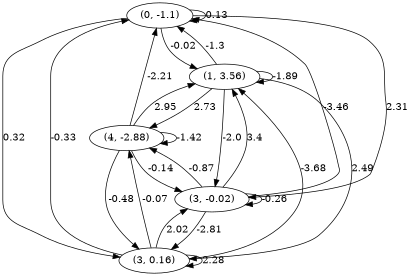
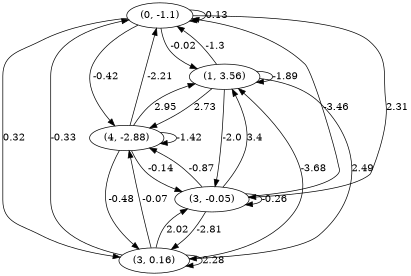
edge "(0, -1.1)" -> "(4, -2.88)": added, label "-0.42"
node "(3, -0.02)": label "(3, -0.02)" -> "(3, -0.05)"
